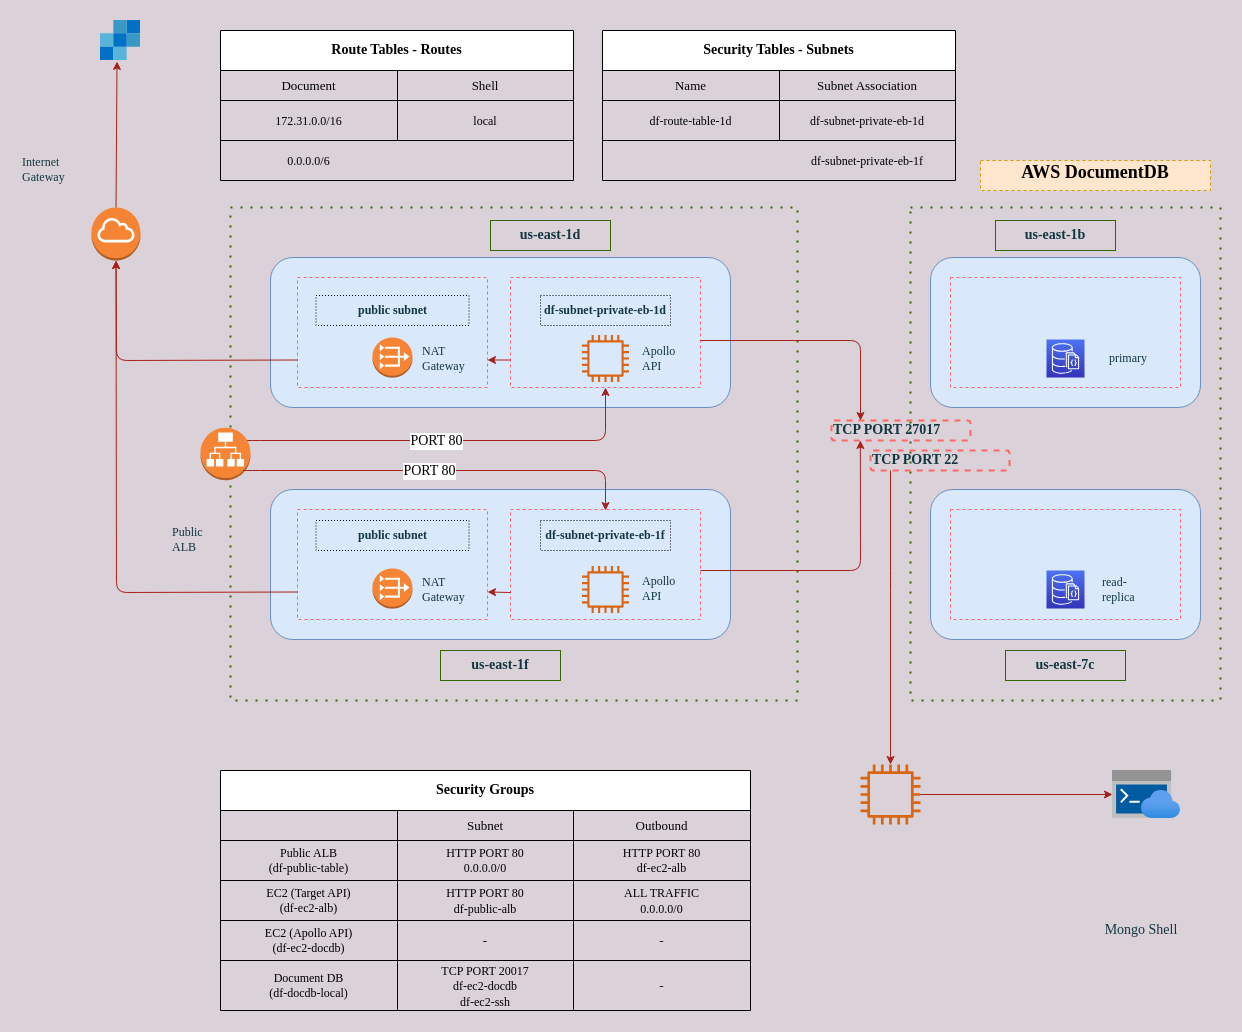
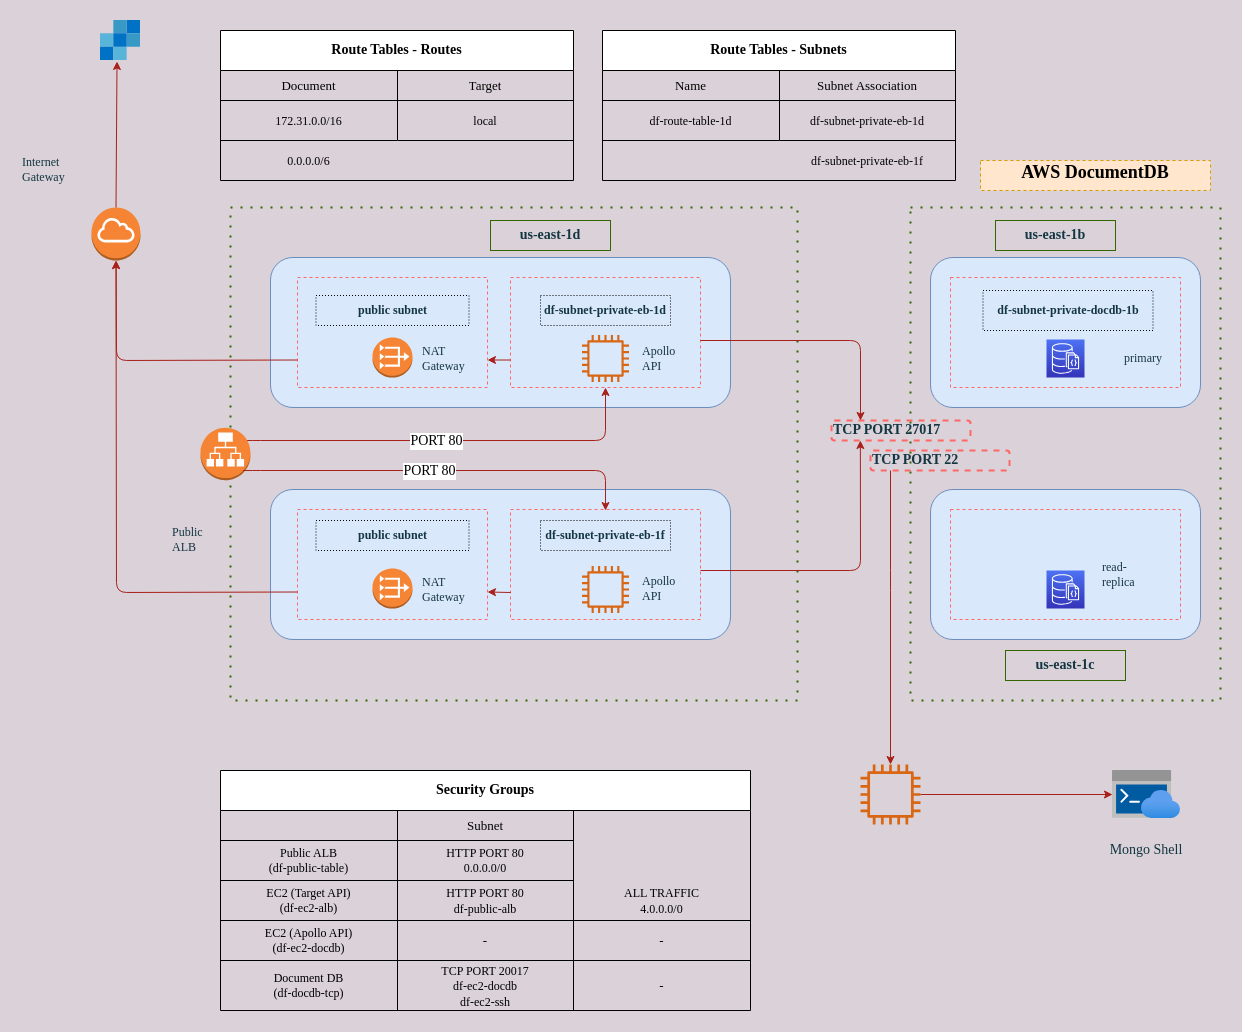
node "Security Tables - Subnets": label "Security Tables - Subnets" -> "Route Tables - Subnets"
node "Shell": label "Shell" -> "Target"
node "df-subnet-private-docdb-1b": added
node "primary": moved (1128, 359) -> (1143, 359)
node "read-replica": moved (1121, 590) -> (1121, 575)
node "us-east-1f": removed
node "us-east-7c": label "us-east-7c" -> "us-east-1c"
node "Outbound": removed
node "HTTP PORT 80df-ec2-alb": removed
node "ALL TRAFFIC 0.0.0.0/0": label "ALL TRAFFIC 0.0.0.0/0" -> "ALL TRAFFIC 4.0.0.0/0"
node "Mongo Shell": moved (1142, 931) -> (1147, 851)
node "Document DB (df-docdb-local)": label "Document DB (df-docdb-local)" -> "Document DB (df-docdb-tcp)"
